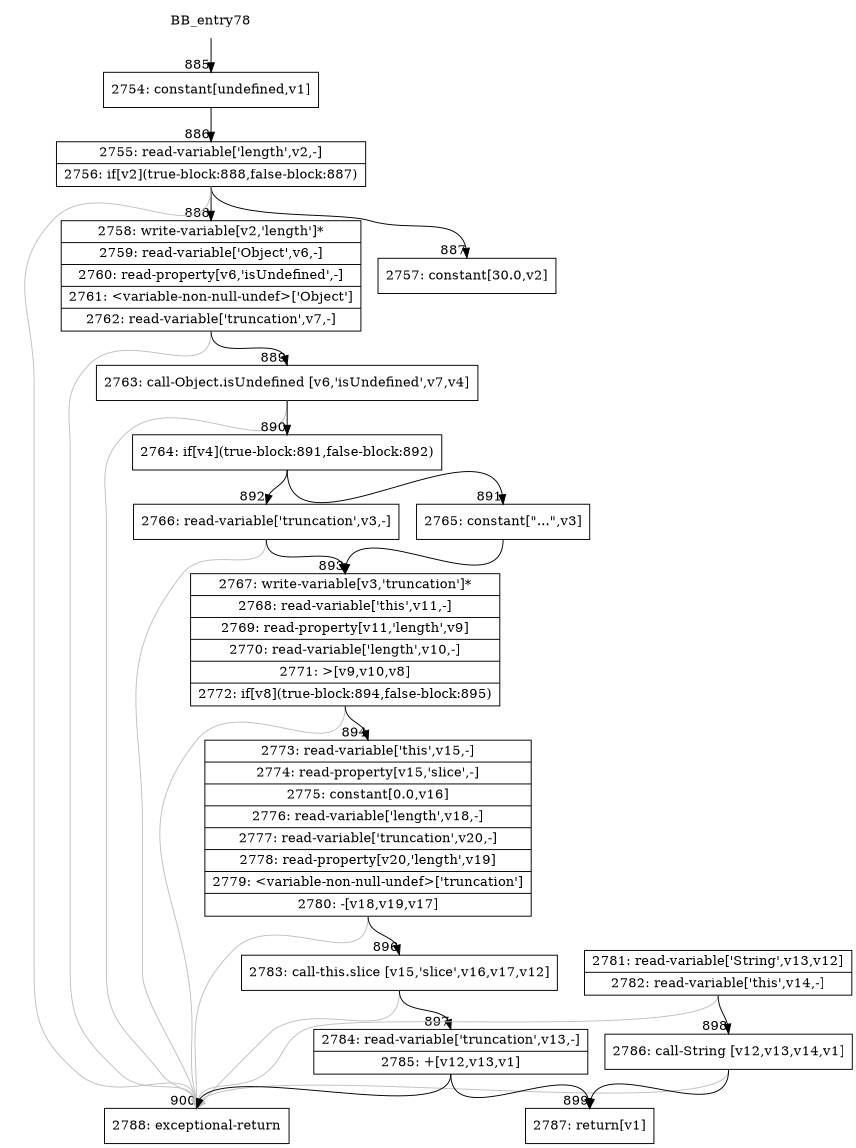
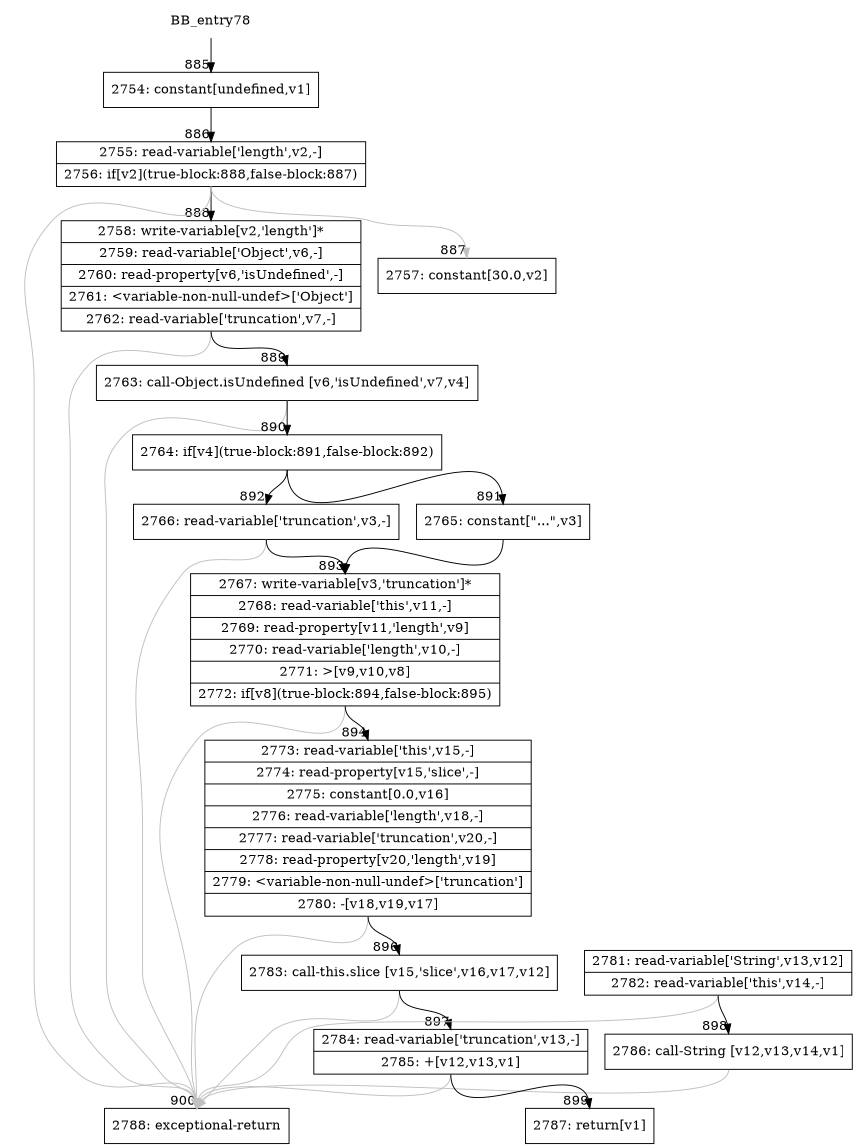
edge "2755: read-variable['length',v2,-]" -> "2757: constant[30.0,v2]": color black -> gray
edge "2786: call-String [v12,v13,v14,v1]" -> "2787: return[v1]": removed
edge "2784: read-variable['truncation',v13,-]" -> "2788: exceptional-return": color black -> gray
